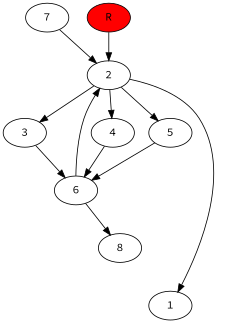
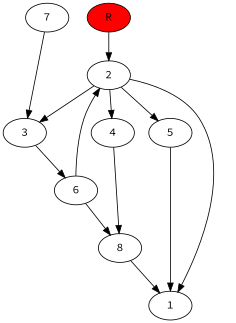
edge "7" -> "2": now "7" -> "3"
edge "4" -> "6": now "4" -> "8"
edge "5" -> "6": now "5" -> "1"
edge "8" -> "1": added
